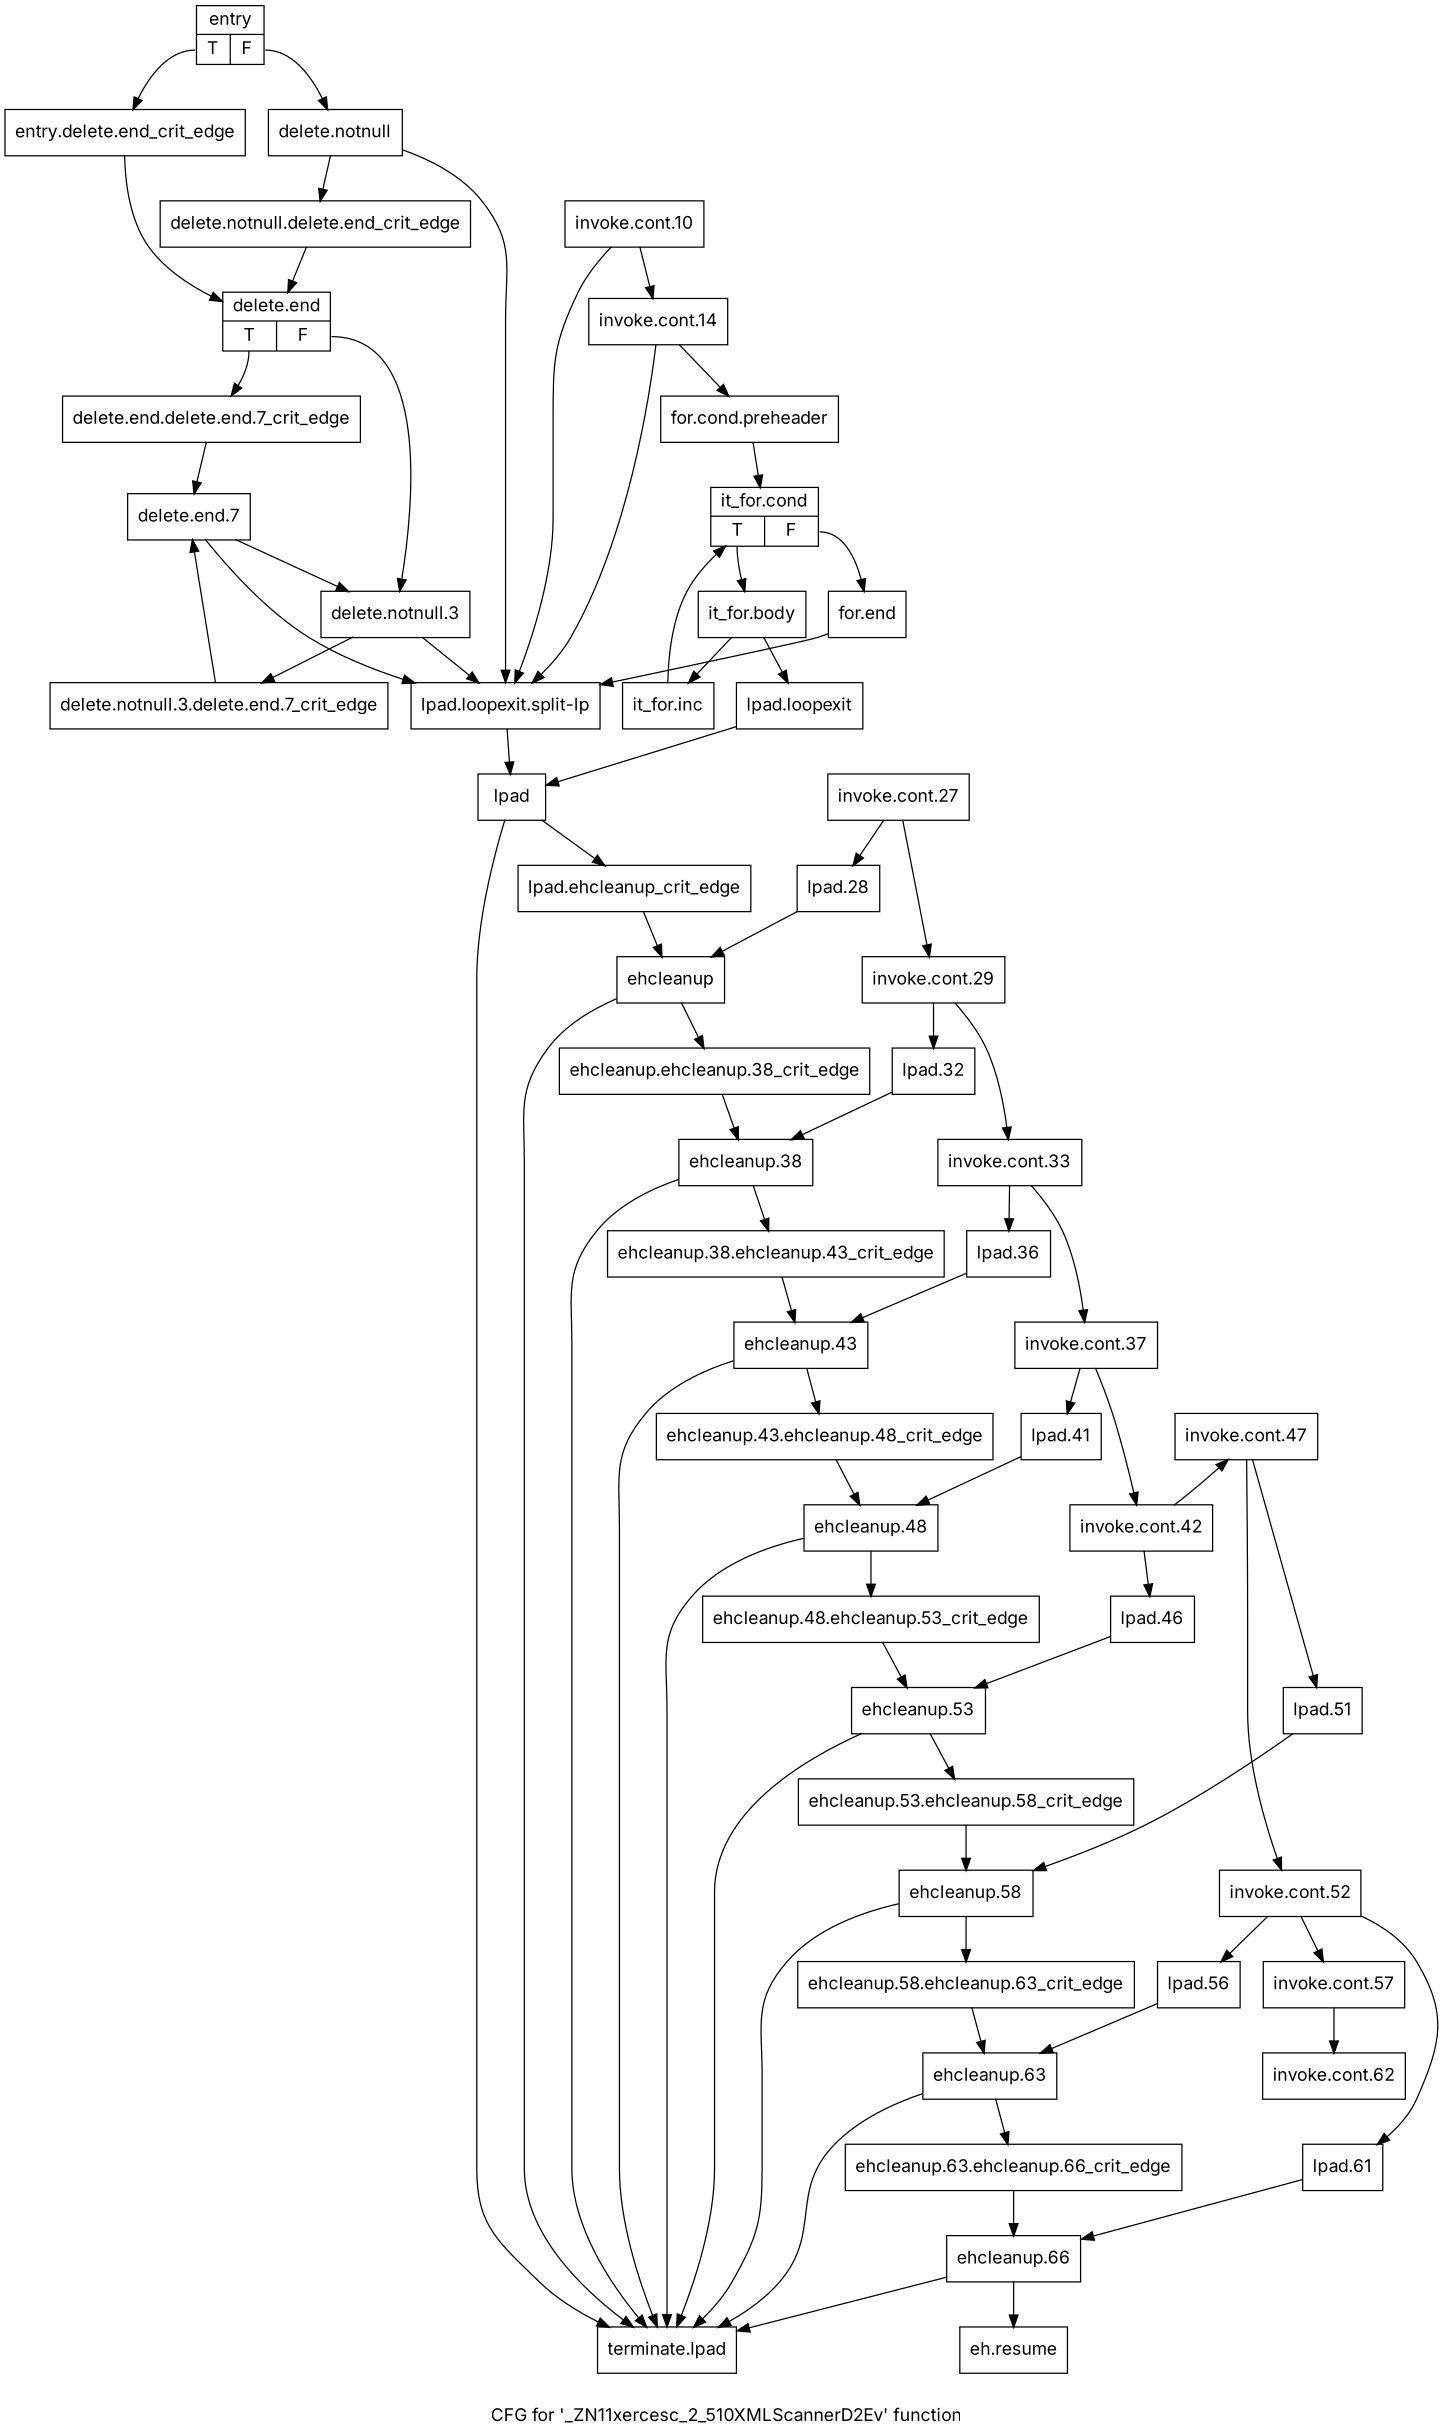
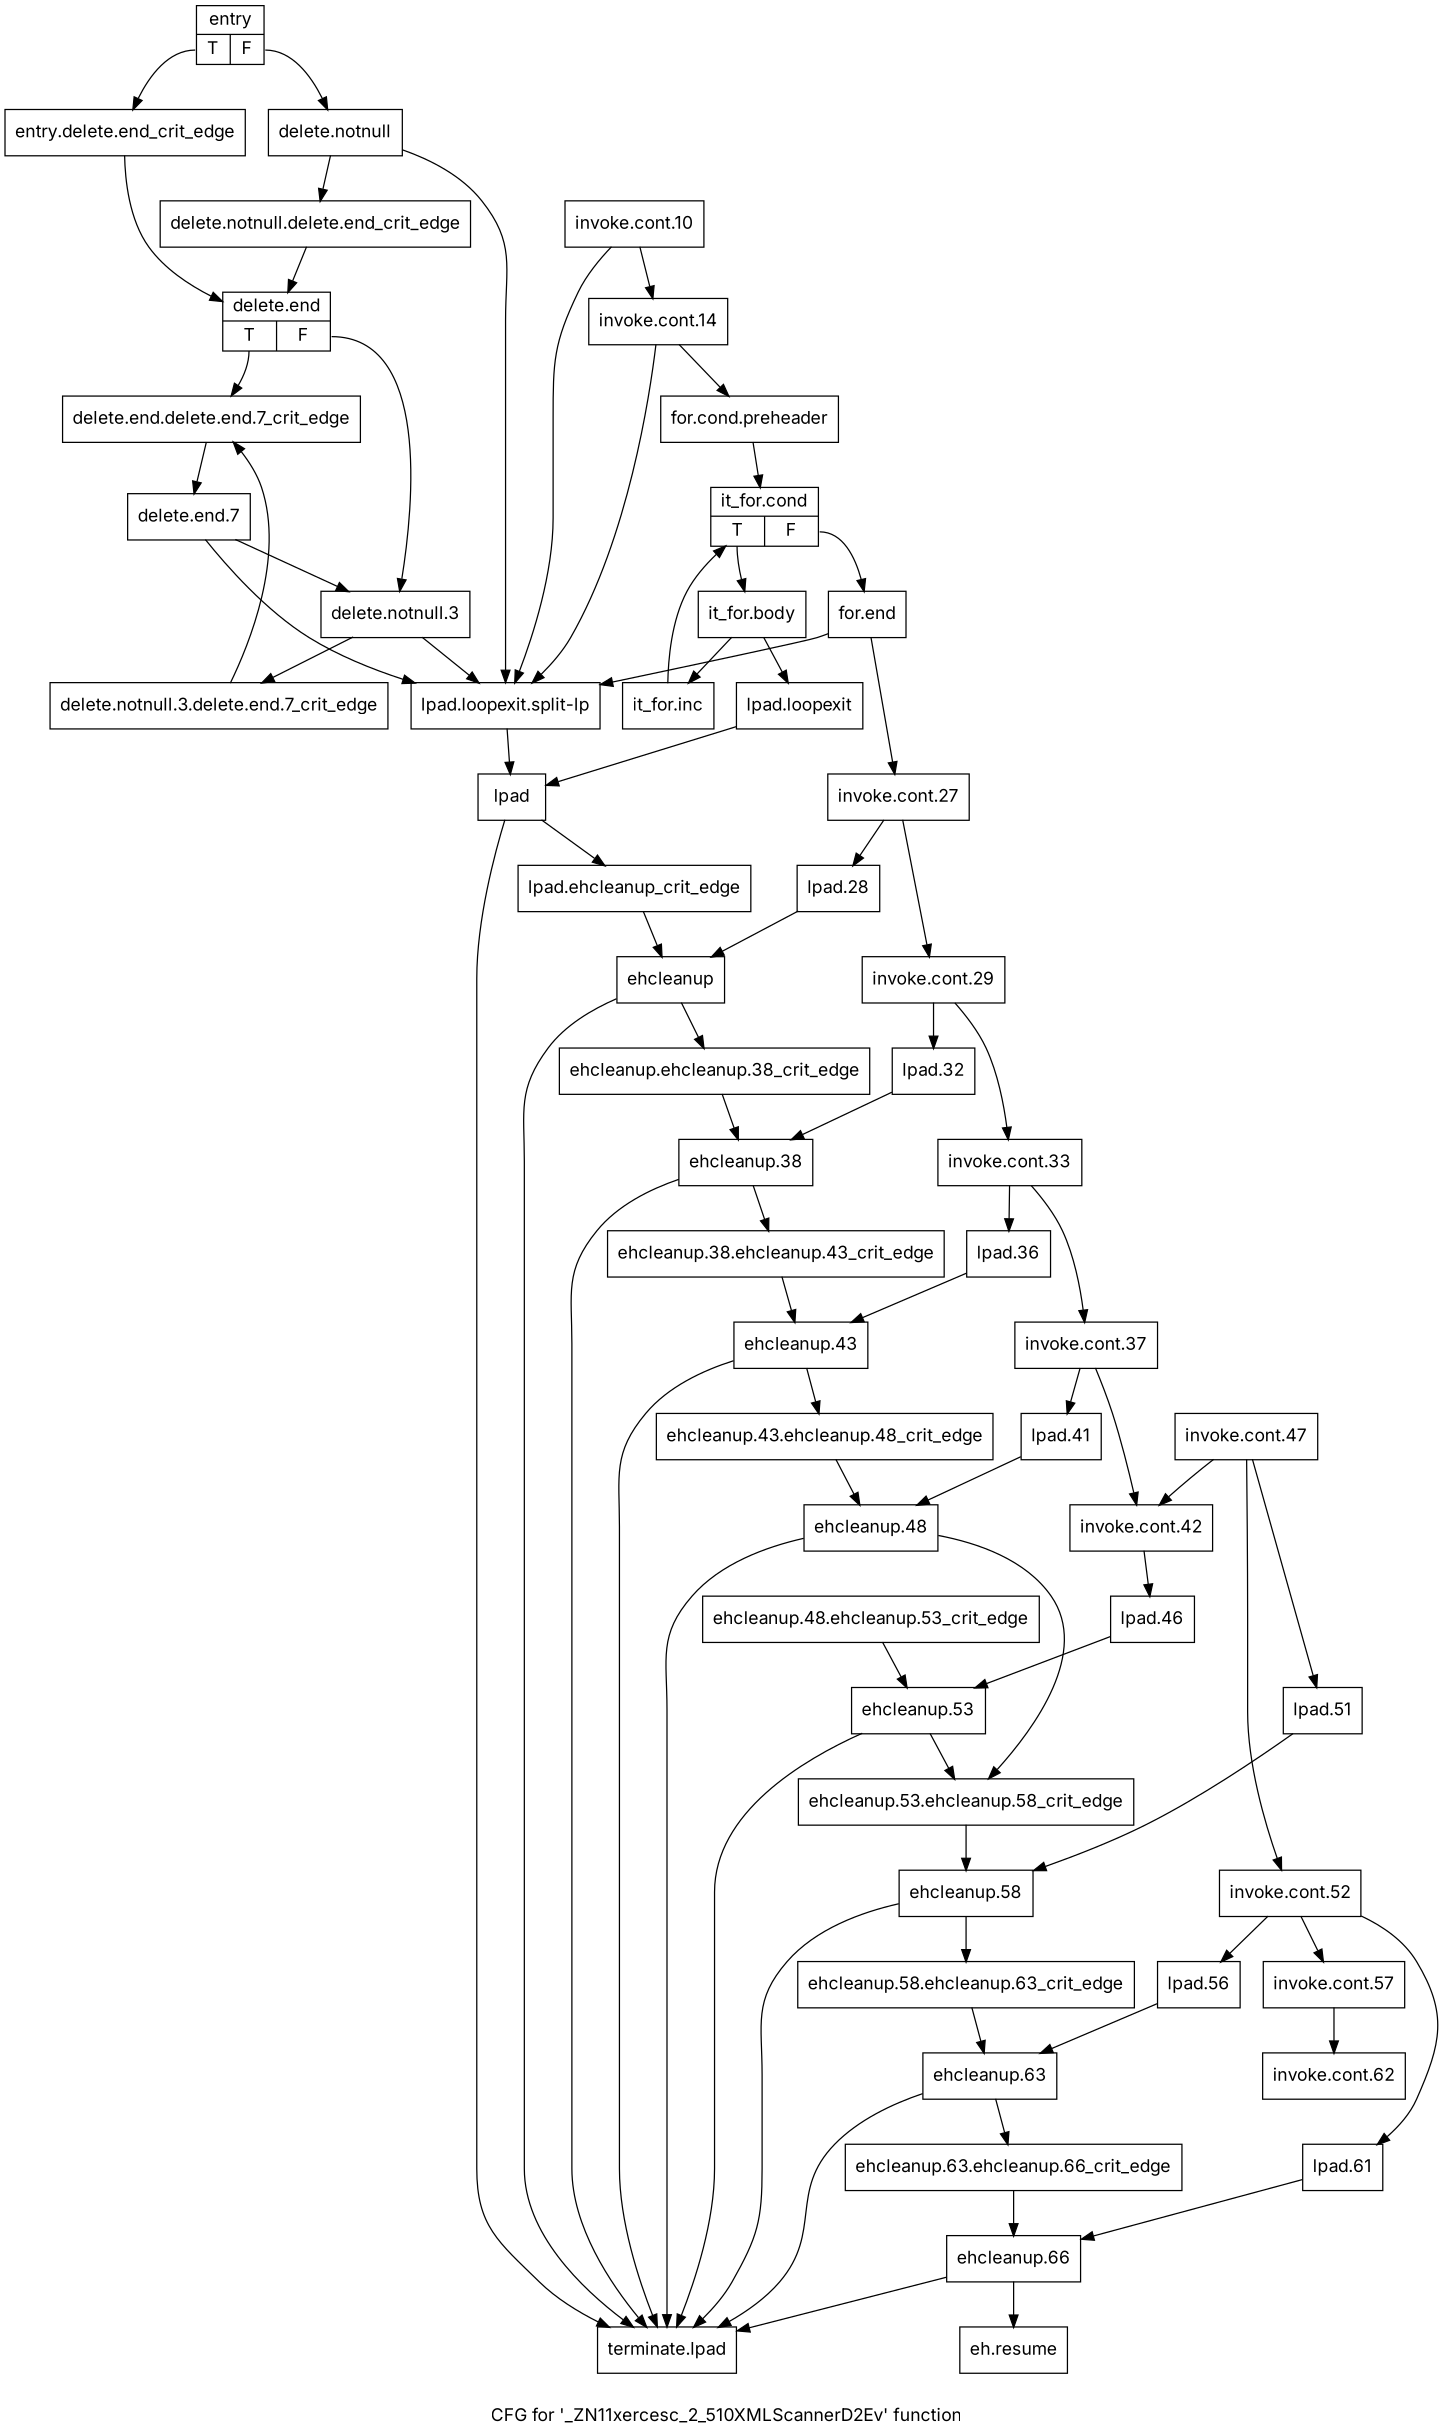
edge "delete.notnull.3.delete.end.7_crit_edge" -> "delete.end.7": now "delete.notnull.3.delete.end.7_crit_edge" -> "delete.end.delete.end.7_crit_edge"
edge "for.end" -> "invoke.cont.27": added
edge "invoke.cont.42" -> "invoke.cont.47": reversed
edge "ehcleanup.48" -> "ehcleanup.48.ehcleanup.53_crit_edge": now "ehcleanup.48" -> "ehcleanup.53.ehcleanup.58_crit_edge"
